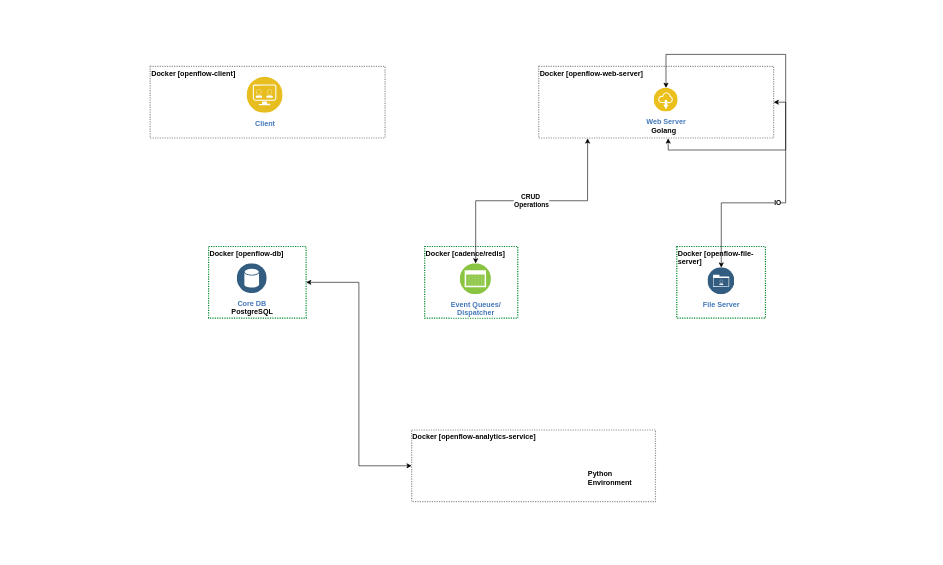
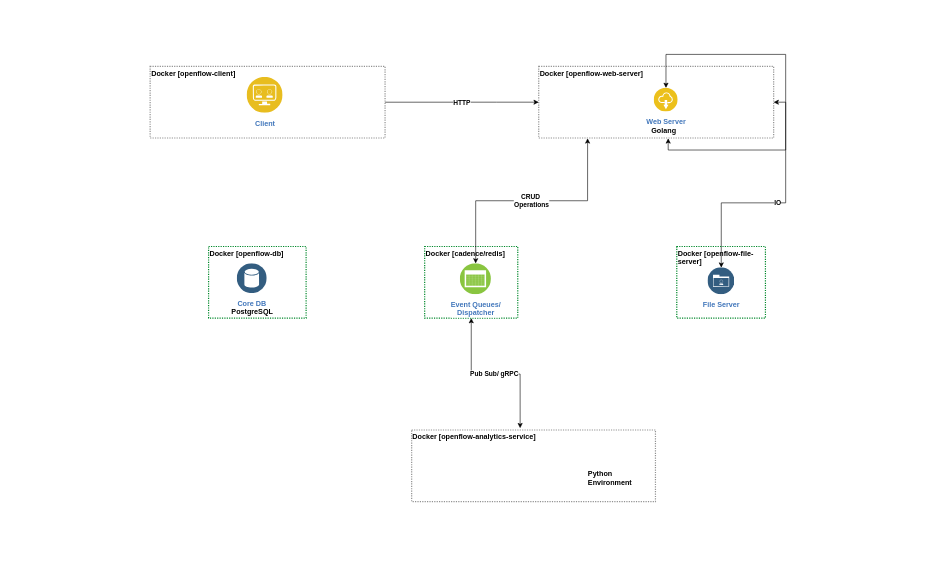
edge "Docker [openflow-client]" -> "Docker [openflow-web-server]": added, label "HTTP"
edge "Docker [openflow-db]" -- "Docker [openflow-analytics-service]": removed
edge "Docker [cadence/redis]" -- "Docker [openflow-analytics-service]": added, label "Pub Sub/ gRPC"
